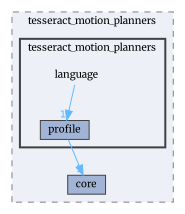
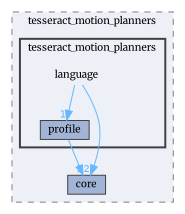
edge "language" -> "core": added
